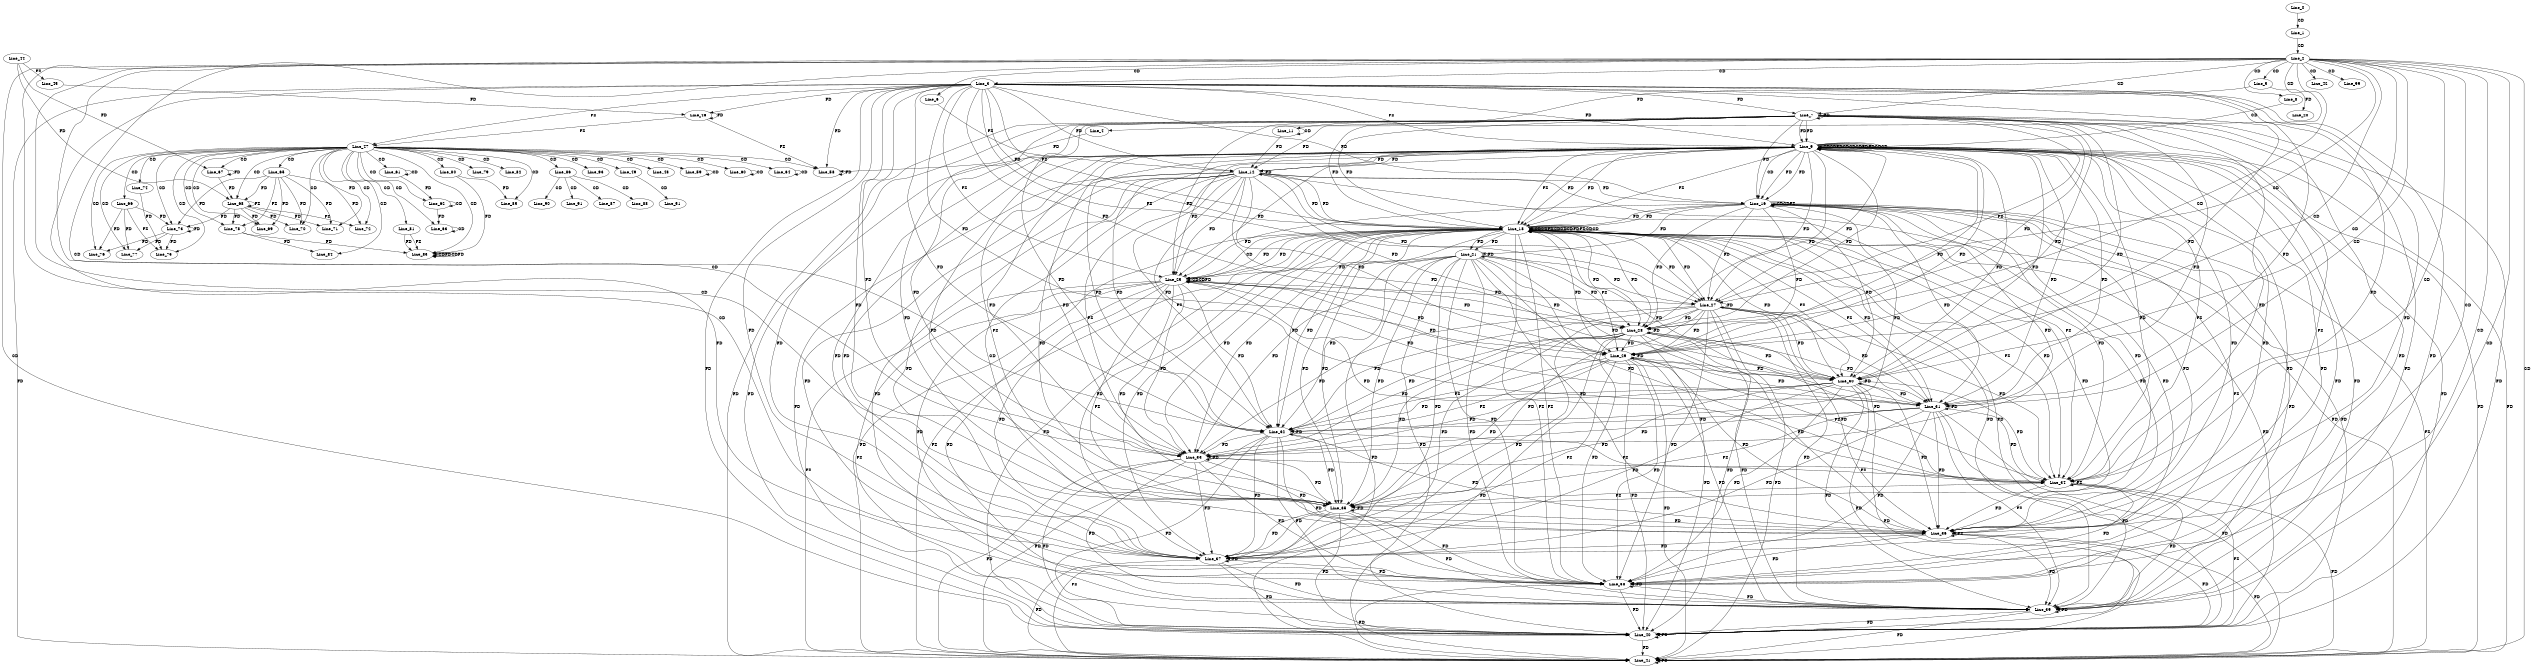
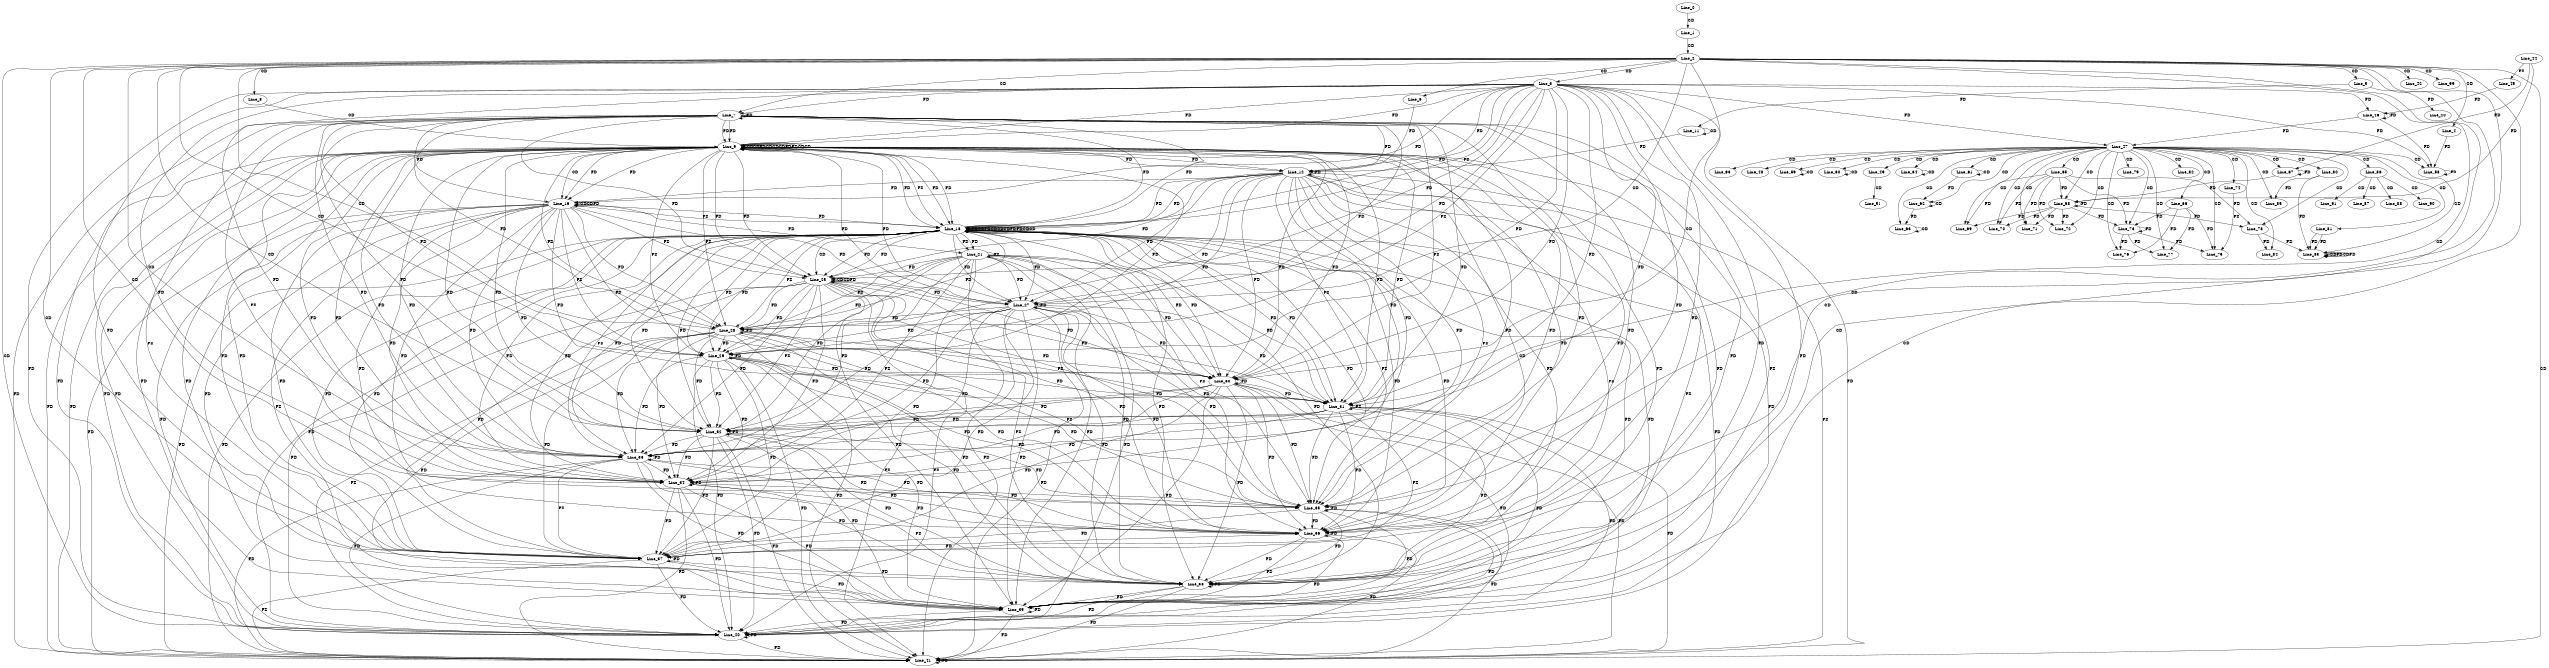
edge "Line_47" -> "Line_71": label "FD" -> "CD"
edge "Line_34" -> "Line_37": added, label "FD"
